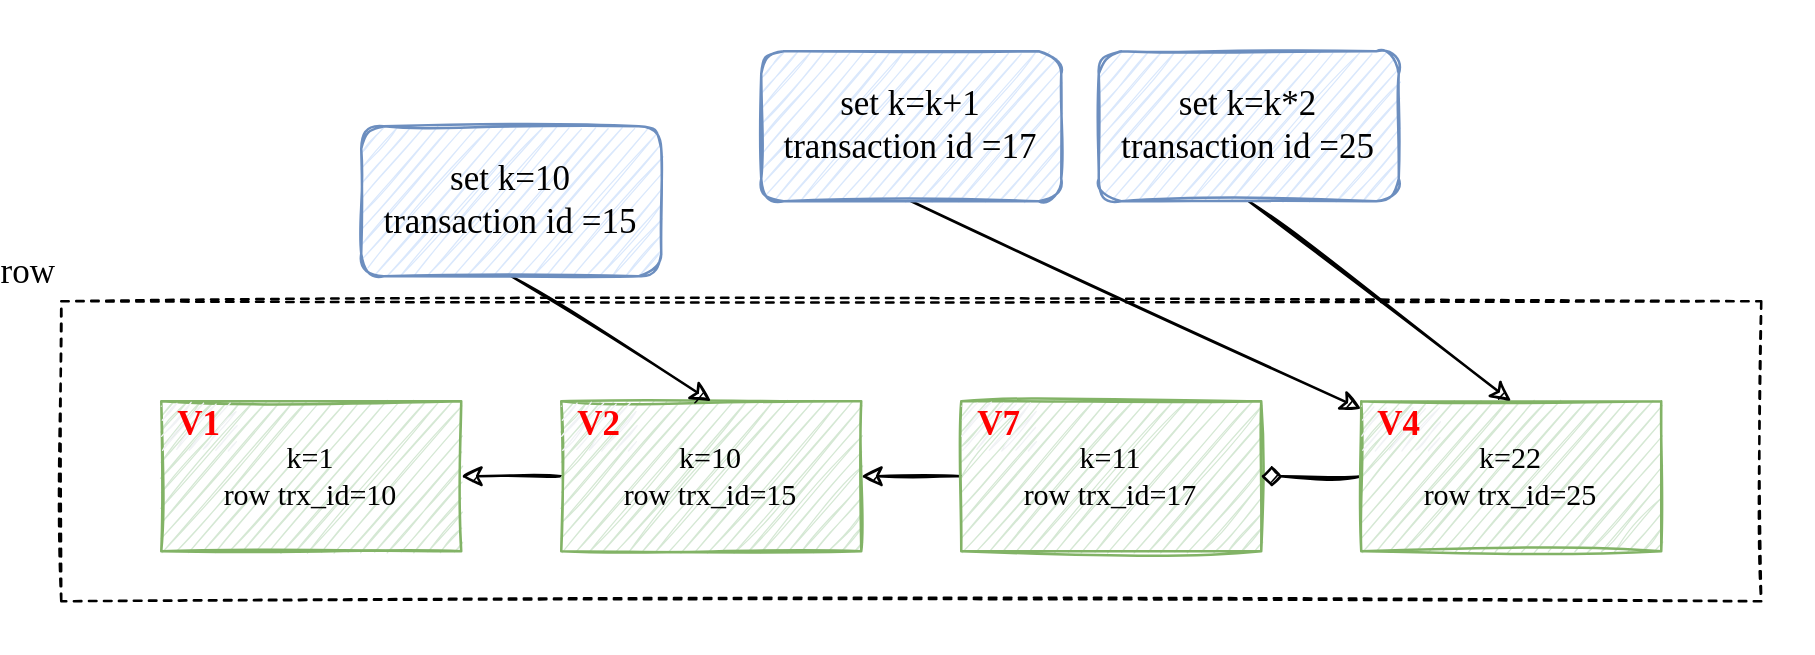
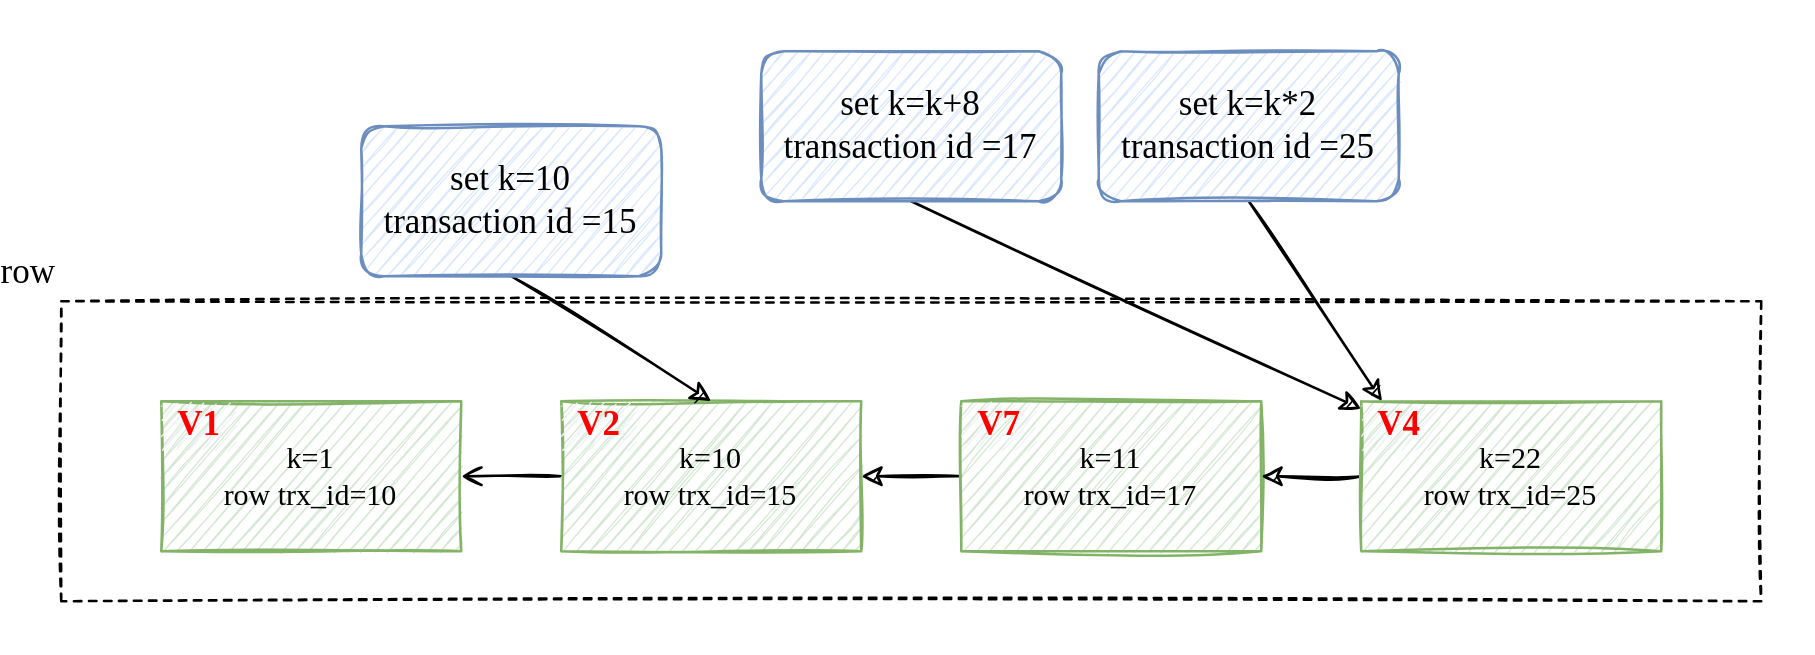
node "set k=k+1 transaction id =17": label "set k=k+1 transaction id =17" -> "set k=k+8 transaction id =17"
edge "set k=k*2 transaction id =25" -> "k=22 row trx_id=25": now "set k=k*2 transaction id =25" -> "V4"
edge "k=10 row trx_id=15" -> "k=1 row trx_id=10": arrowhead classic -> open
edge "k=22 row trx_id=25" -> "k=11 row trx_id=17": arrowhead diamond -> classic
